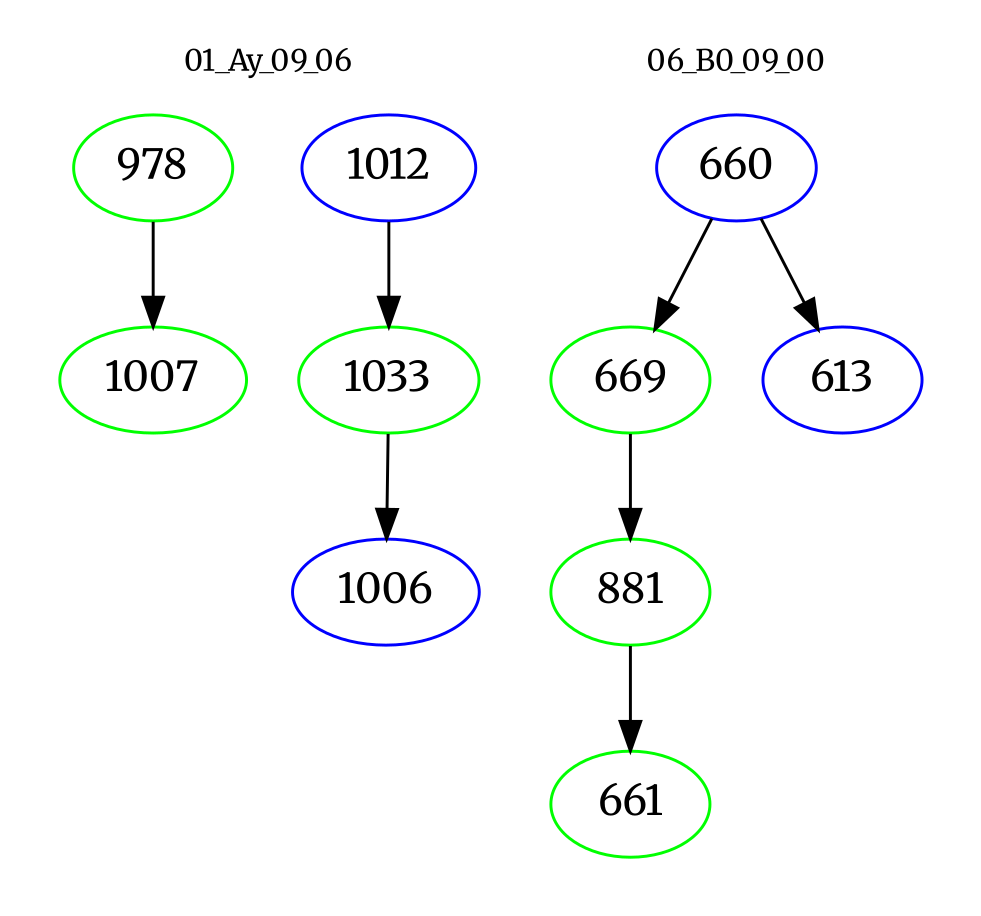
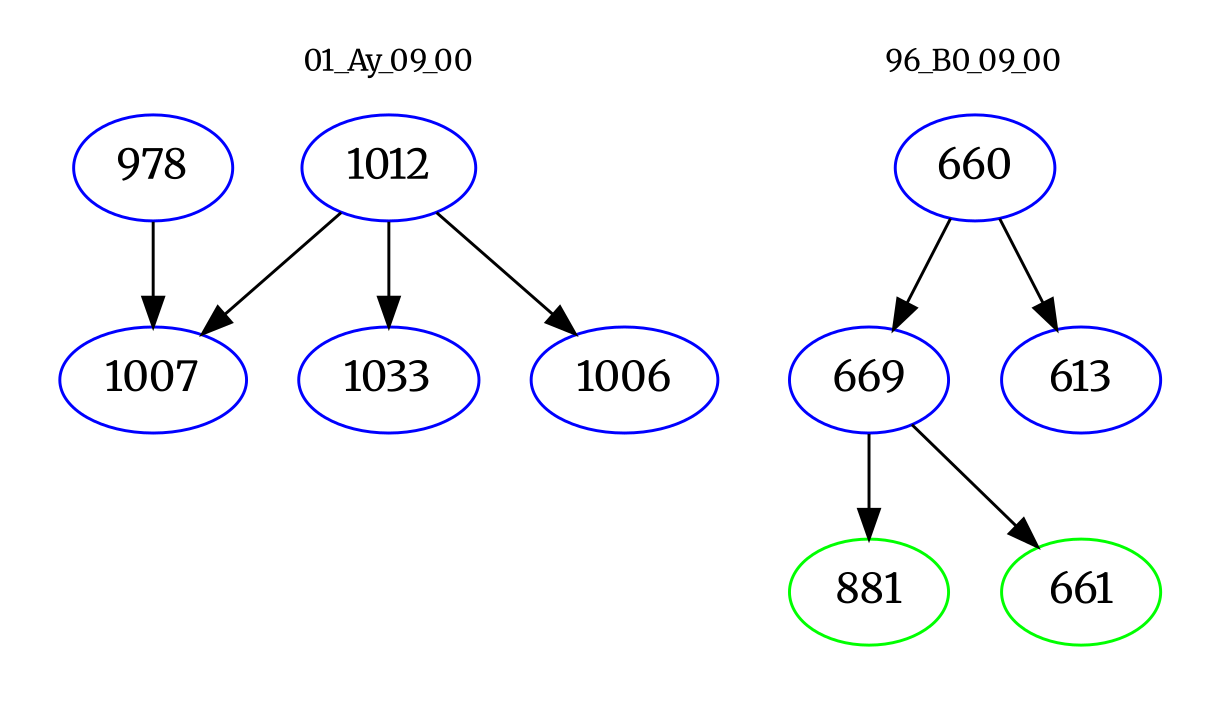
cluster "01_Ay_09_06": label "01_Ay_09_06" -> "01_Ay_09_00"
cluster "06_B0_09_00": label "06_B0_09_00" -> "96_B0_09_00"
node "978": color green -> blue
edge "1012" -> "1007": added
node "1007": color green -> blue
node "1033": color green -> blue
node "669": color green -> blue
edge "1033" -> "1006": now "1012" -> "1006"
edge "881" -> "661": now "669" -> "661"
